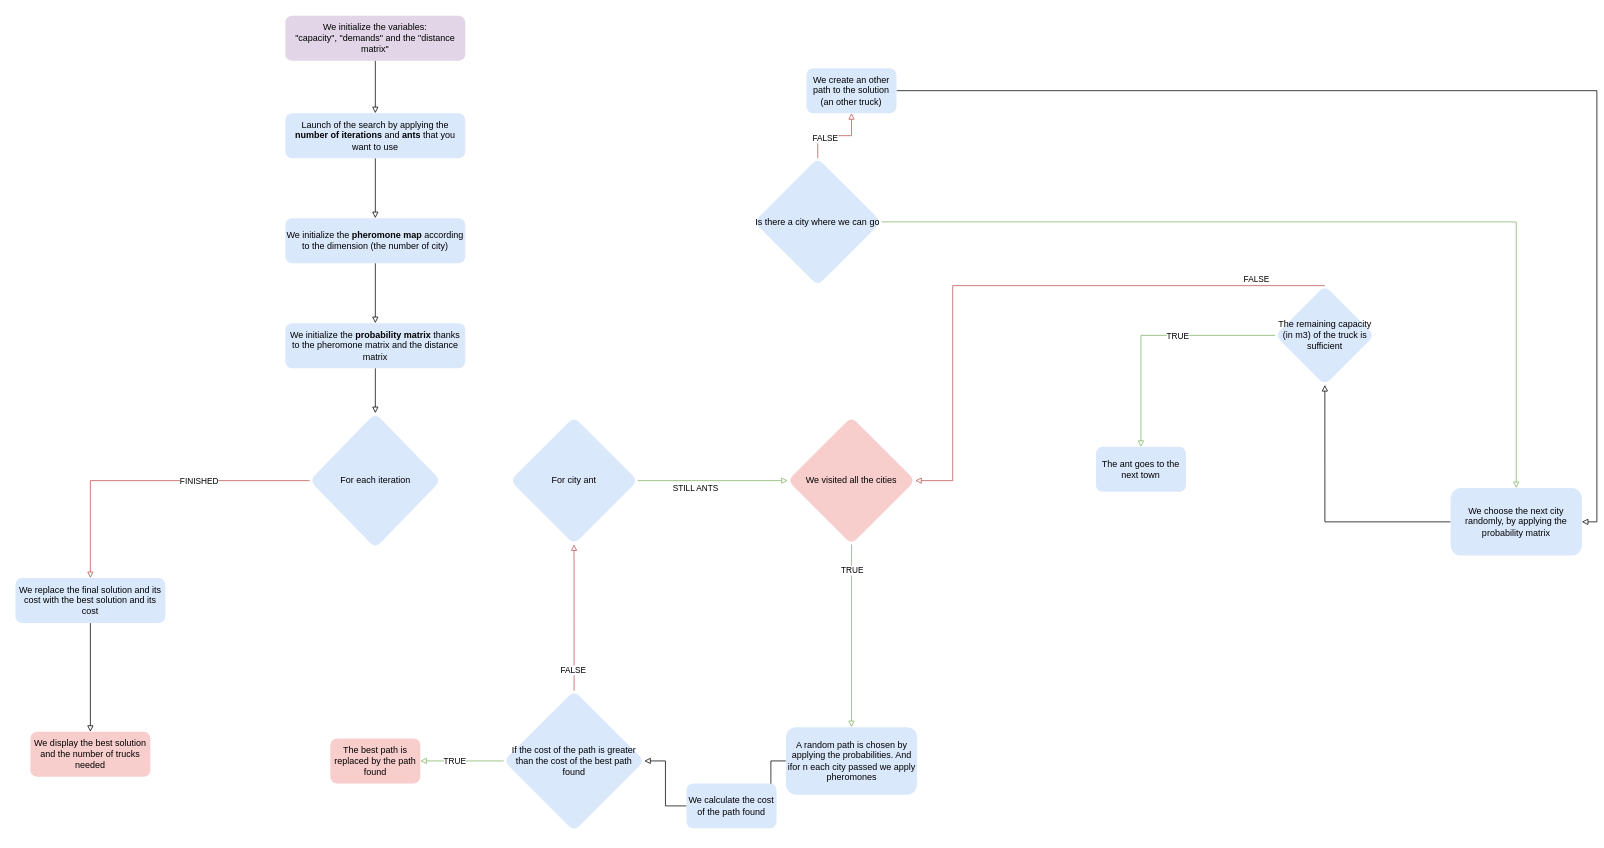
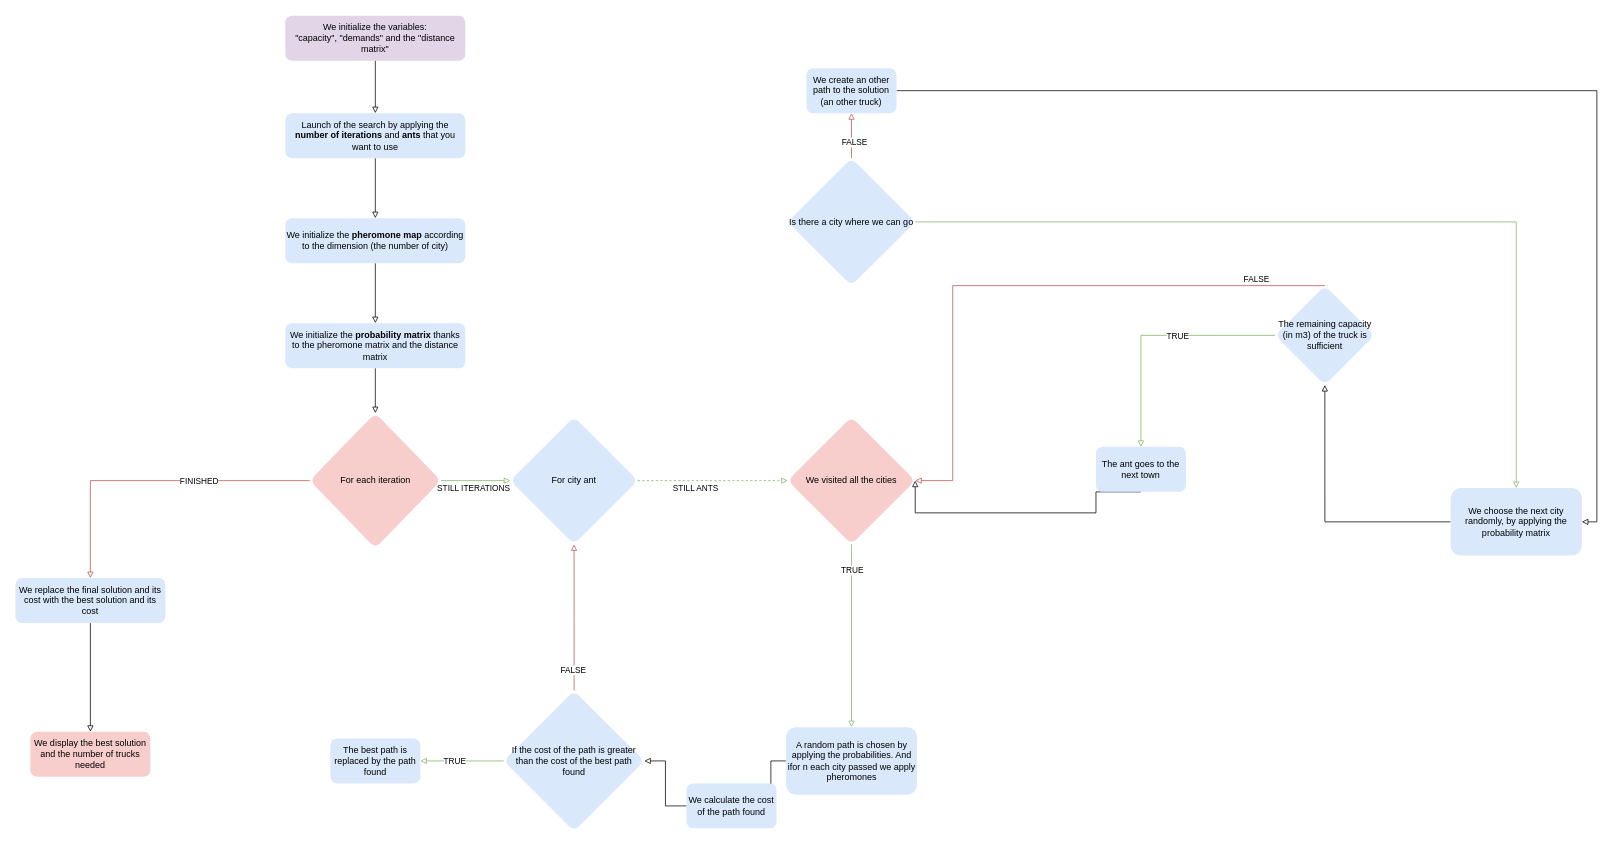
node "Is there a city where we can go": moved (818, 222) -> (852, 222)
node "For each iteration": fillcolor #dae8fc -> #f8cecc
edge "For each iteration" -> "For city ant": added, label "STILL ITERATIONS"
edge "For city ant" -> "We visited all the cities": style solid -> dashed
edge "The ant goes to the next town" -> "We visited all the cities": added
node "The best path is replaced by the path found": fillcolor #f8cecc -> #dae8fc
